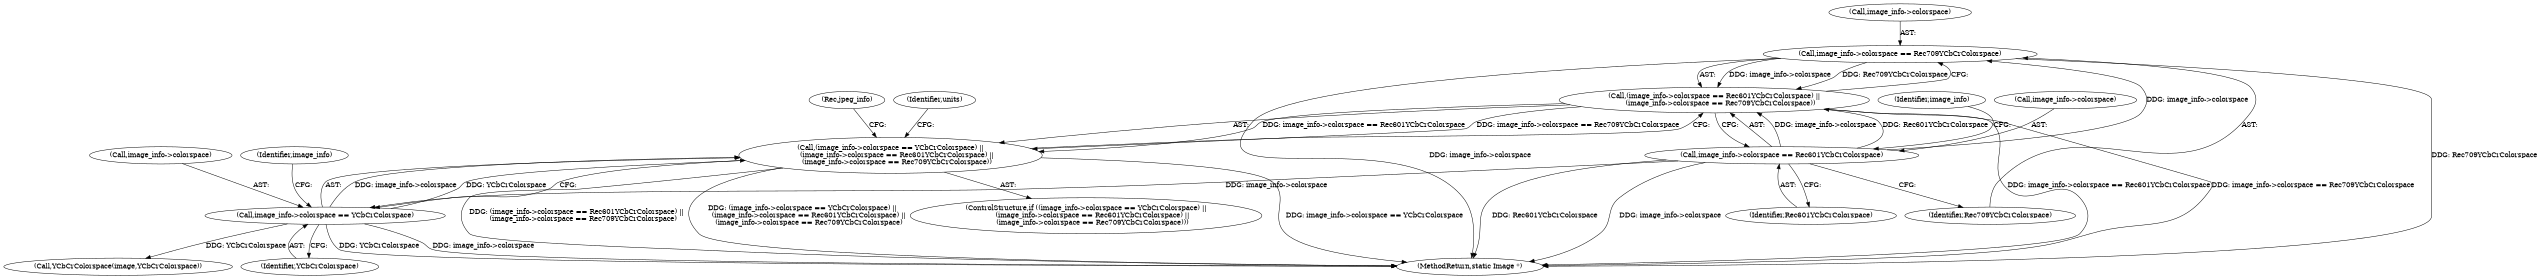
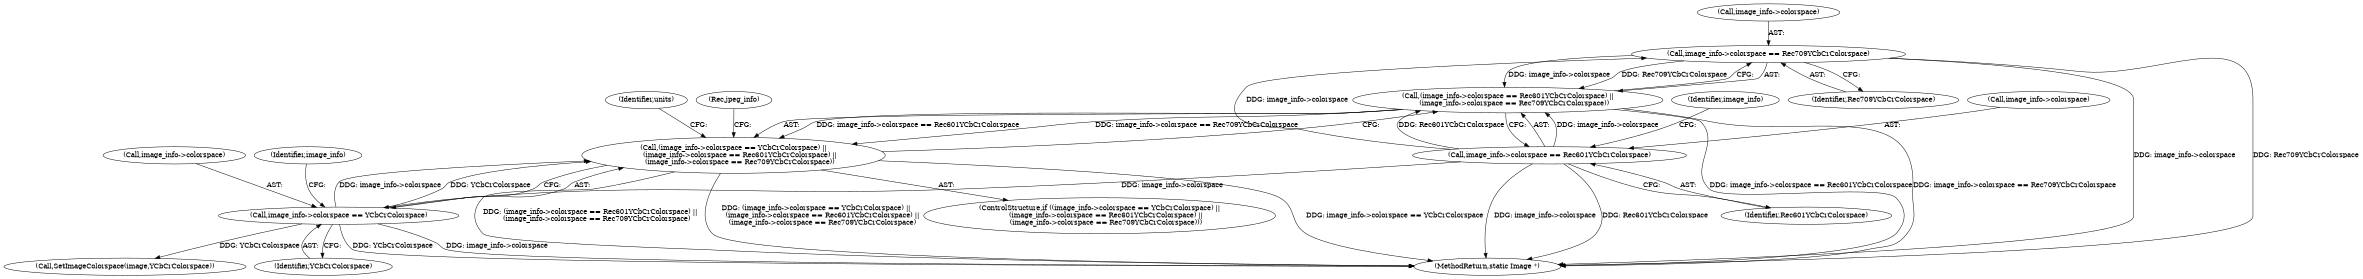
edge "(Call,image_info->colorspace == Rec601YCbCrColorspace)" -> "(Identifier,Rec709YCbCrColorspace)": now "(Call,image_info->colorspace == Rec709YCbCrColorspace)" -> "(Identifier,Rec709YCbCrColorspace)"
node "(Call,YCbCrColorspace(image,YCbCrColorspace))": label "(Call,YCbCrColorspace(image,YCbCrColorspace))" -> "(Call,SetImageColorspace(image,YCbCrColorspace))"
